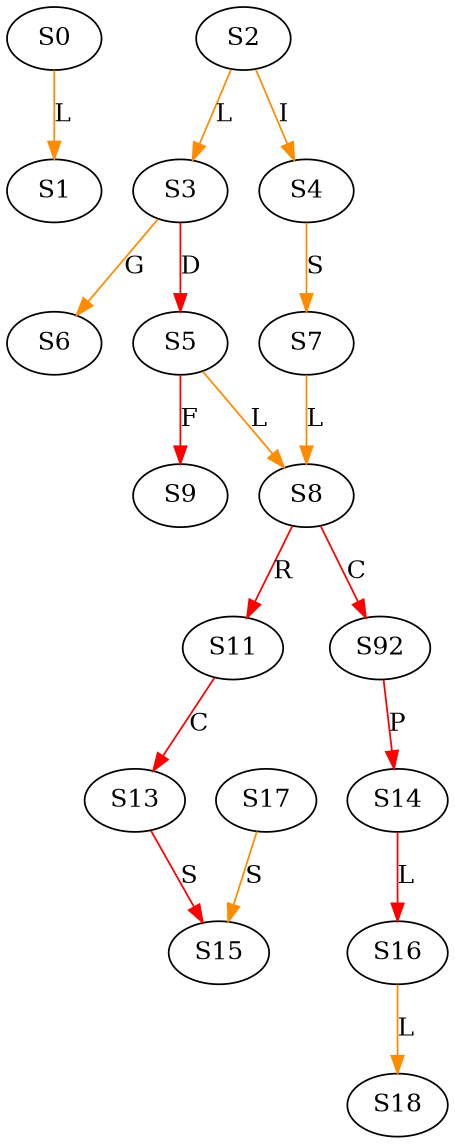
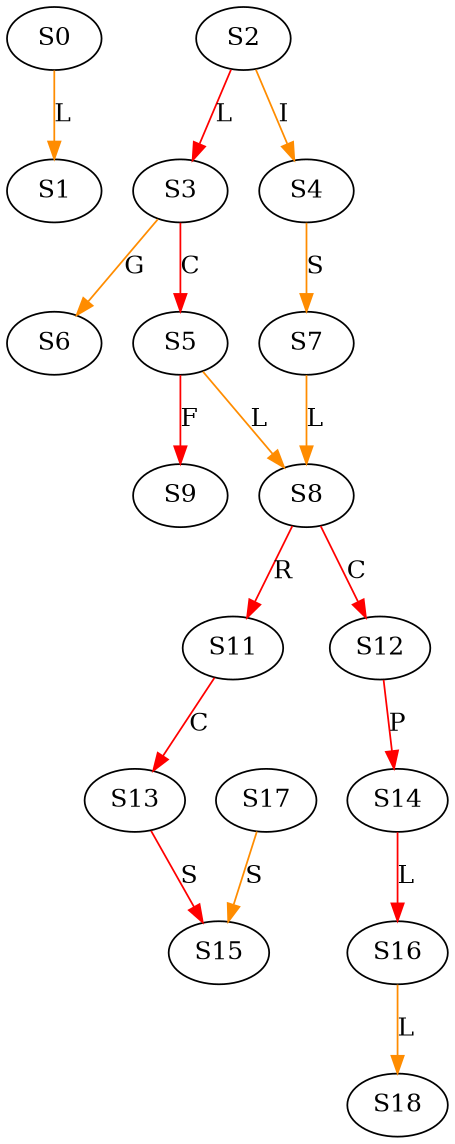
edge "S2" -> "S3": color darkorange -> red
edge "S3" -> "S5": label "D" -> "C"
node "S92": label "S92" -> "S12"
